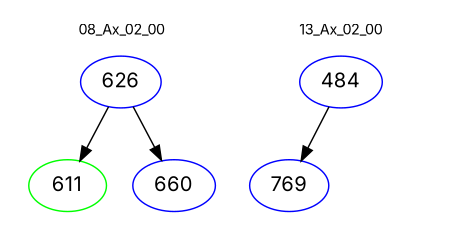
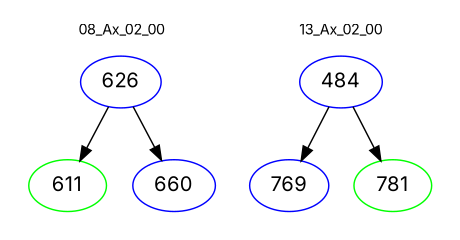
node "781": added
